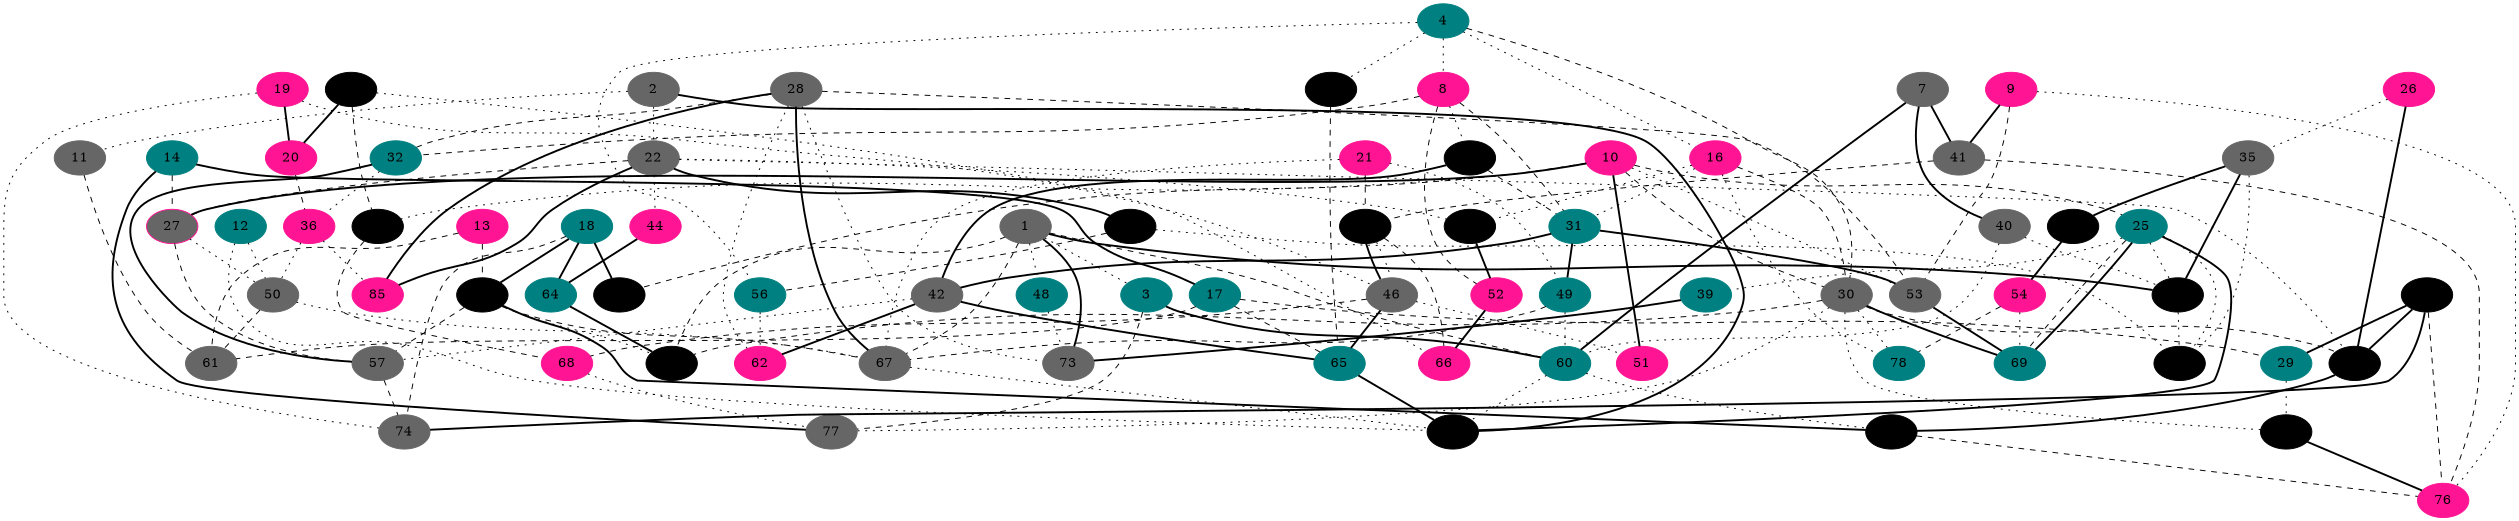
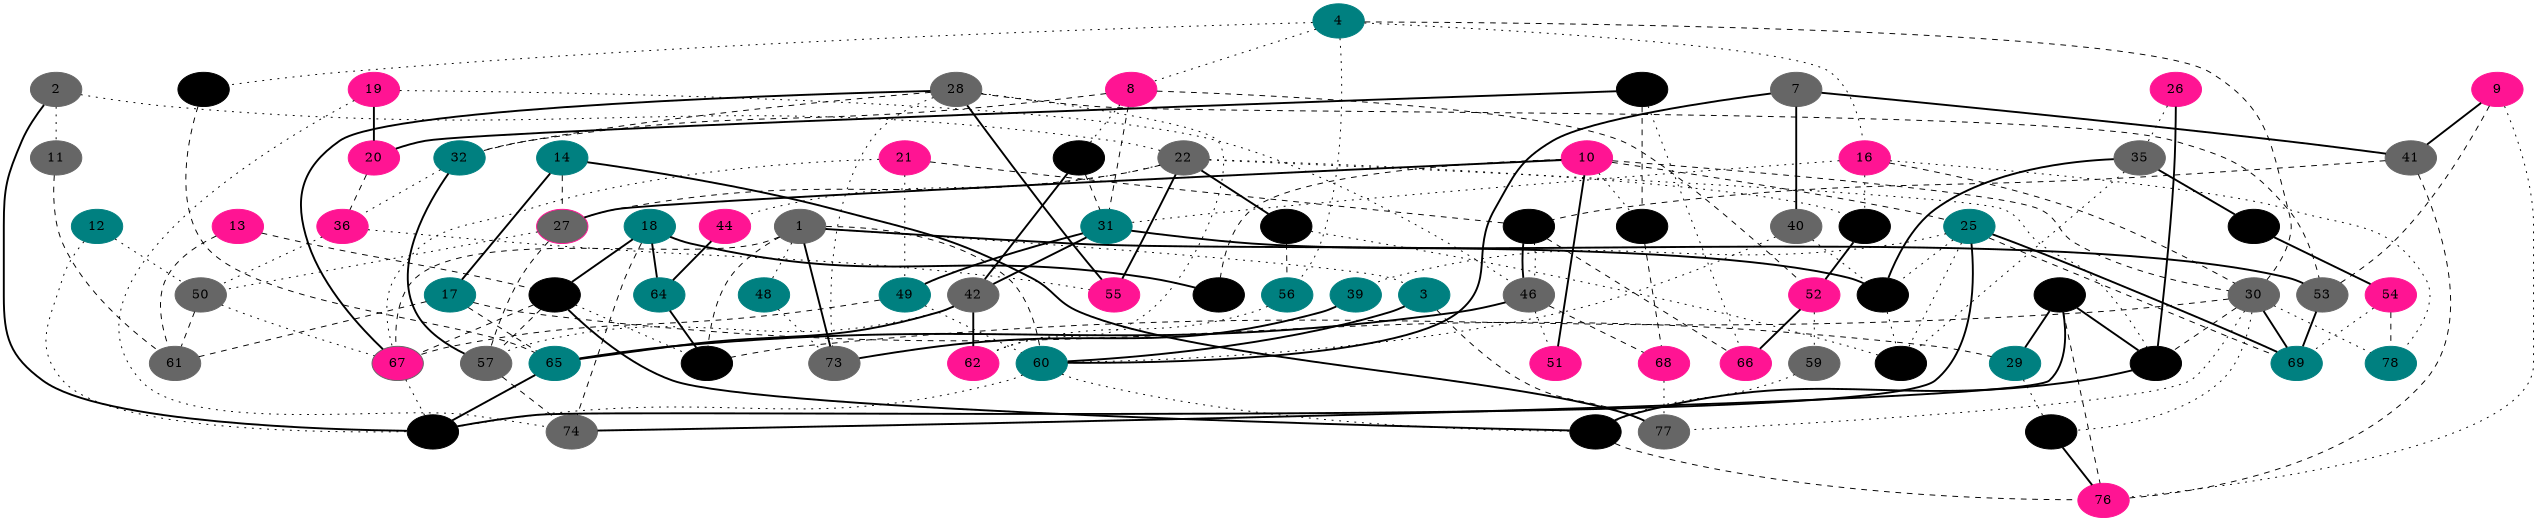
edge "10" -- "53": removed
node "85": label "85" -> "55"
node "67": fillcolor gray40 -> deeppink
node "59": added
